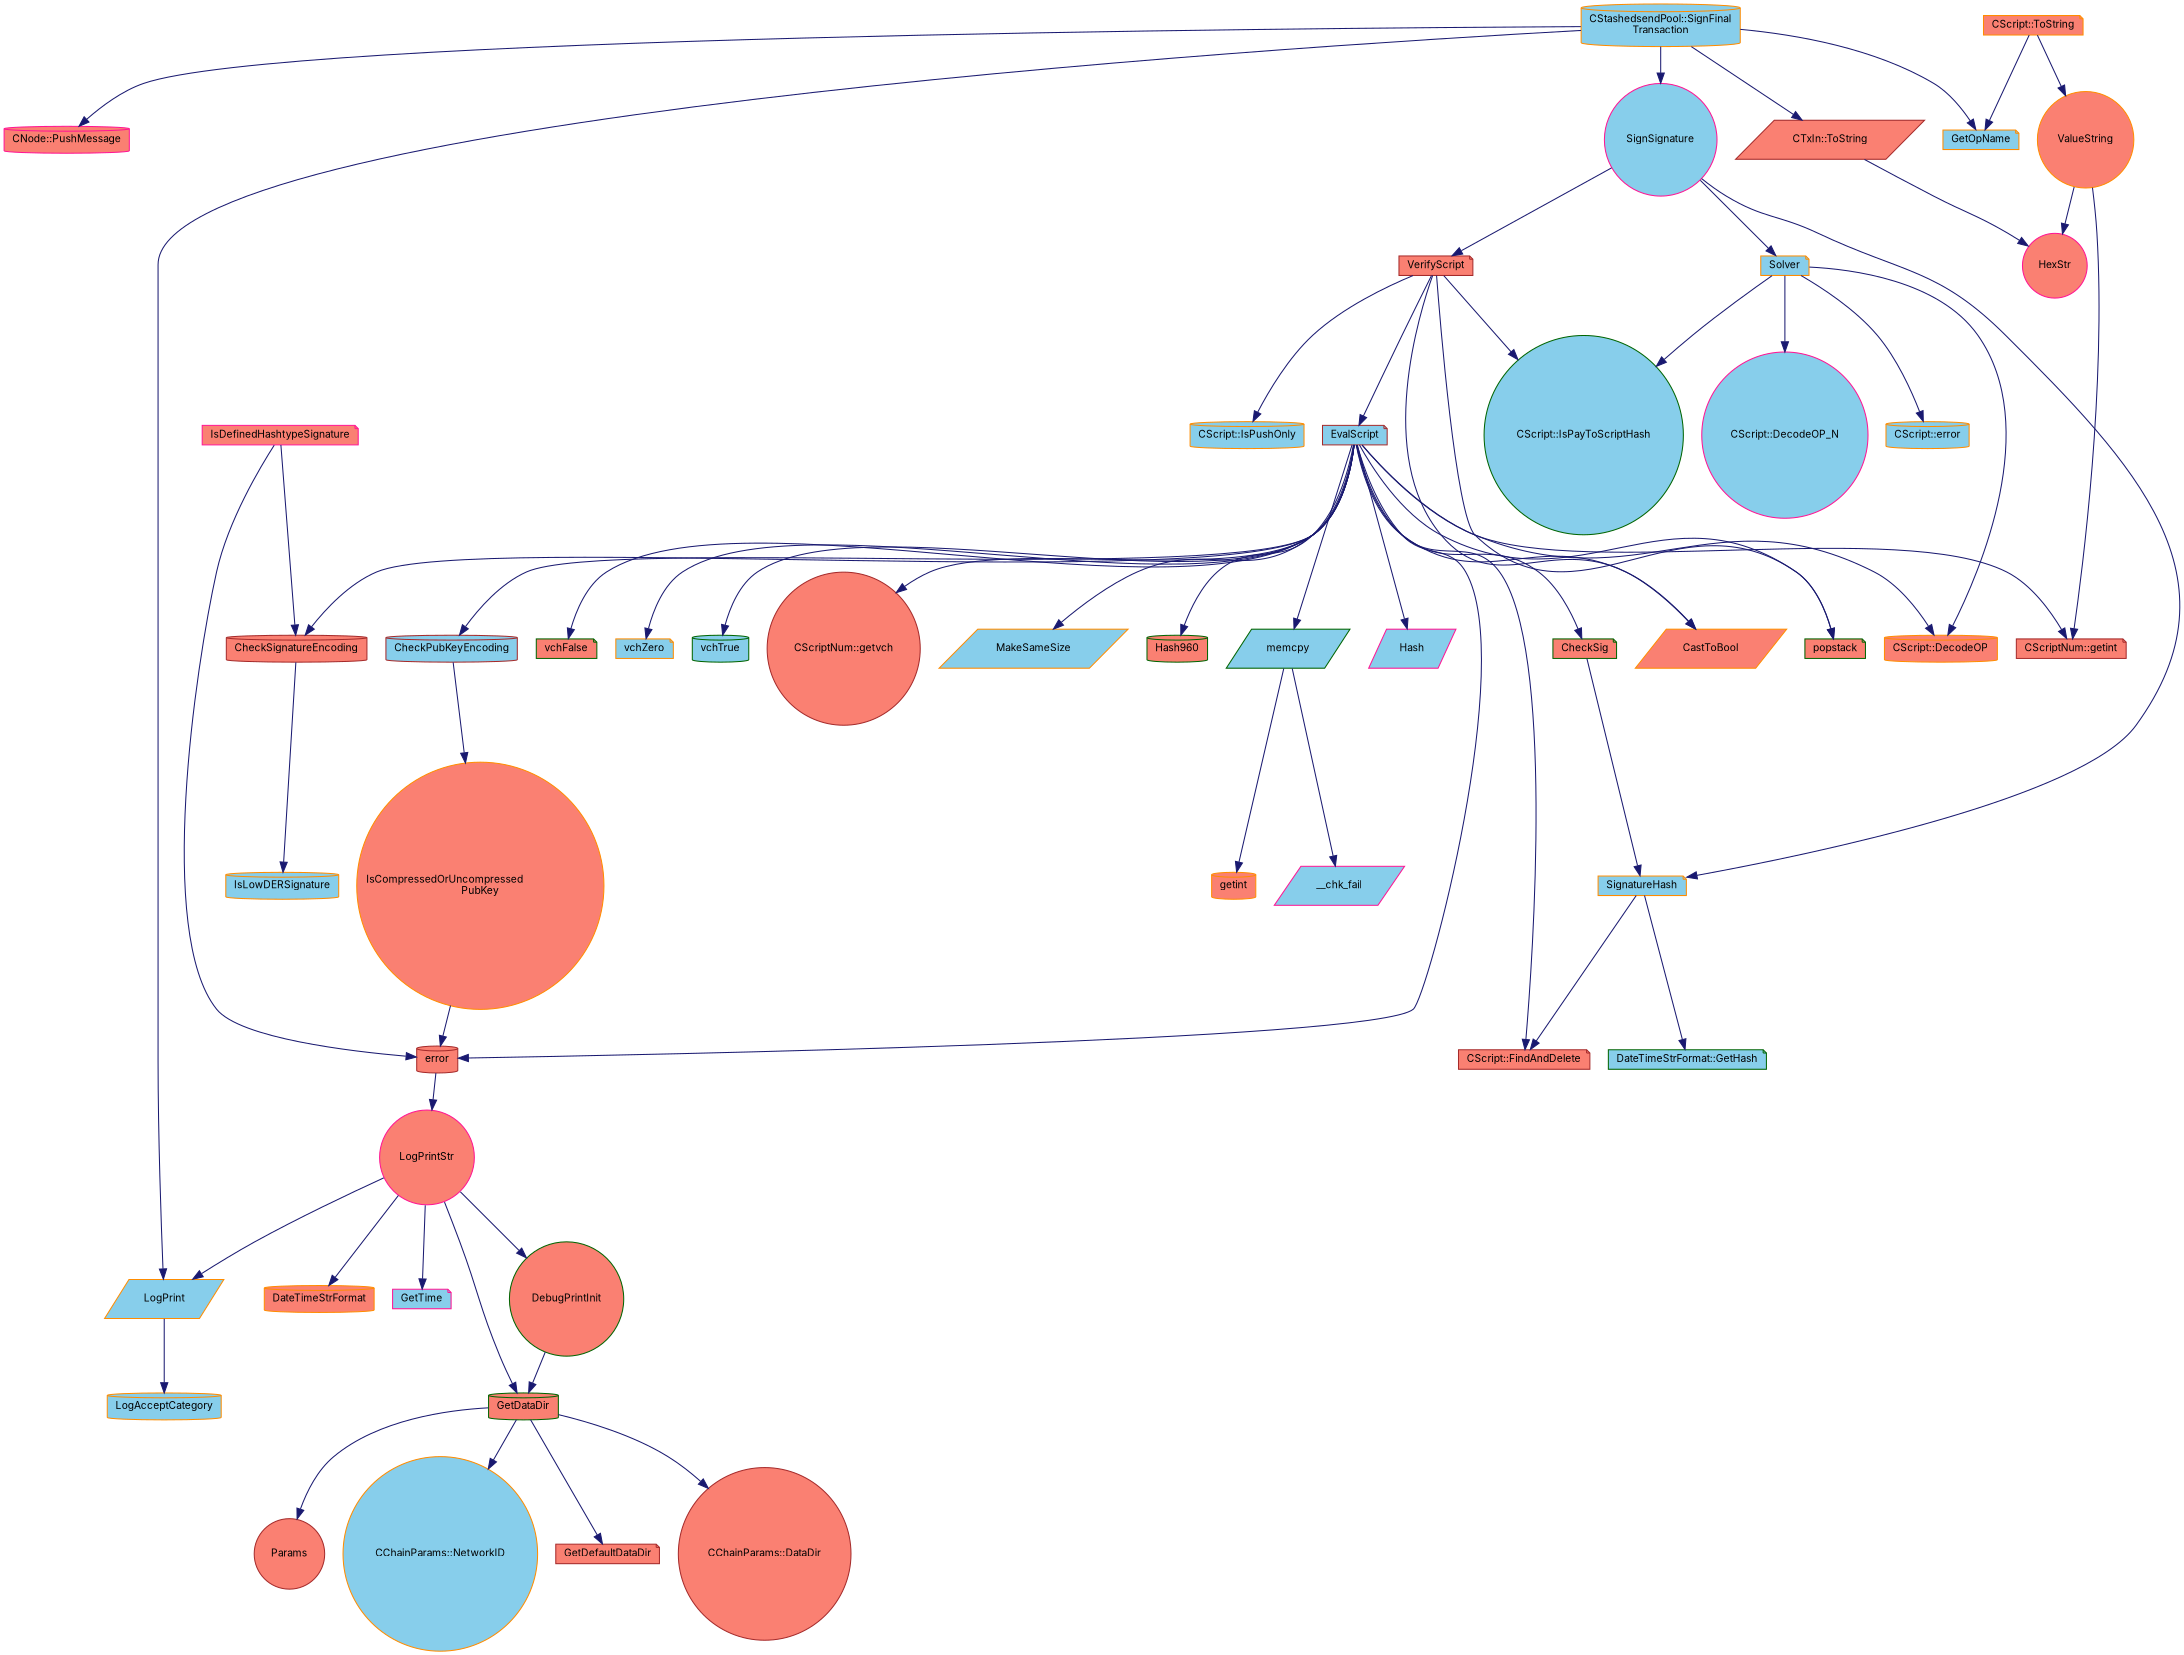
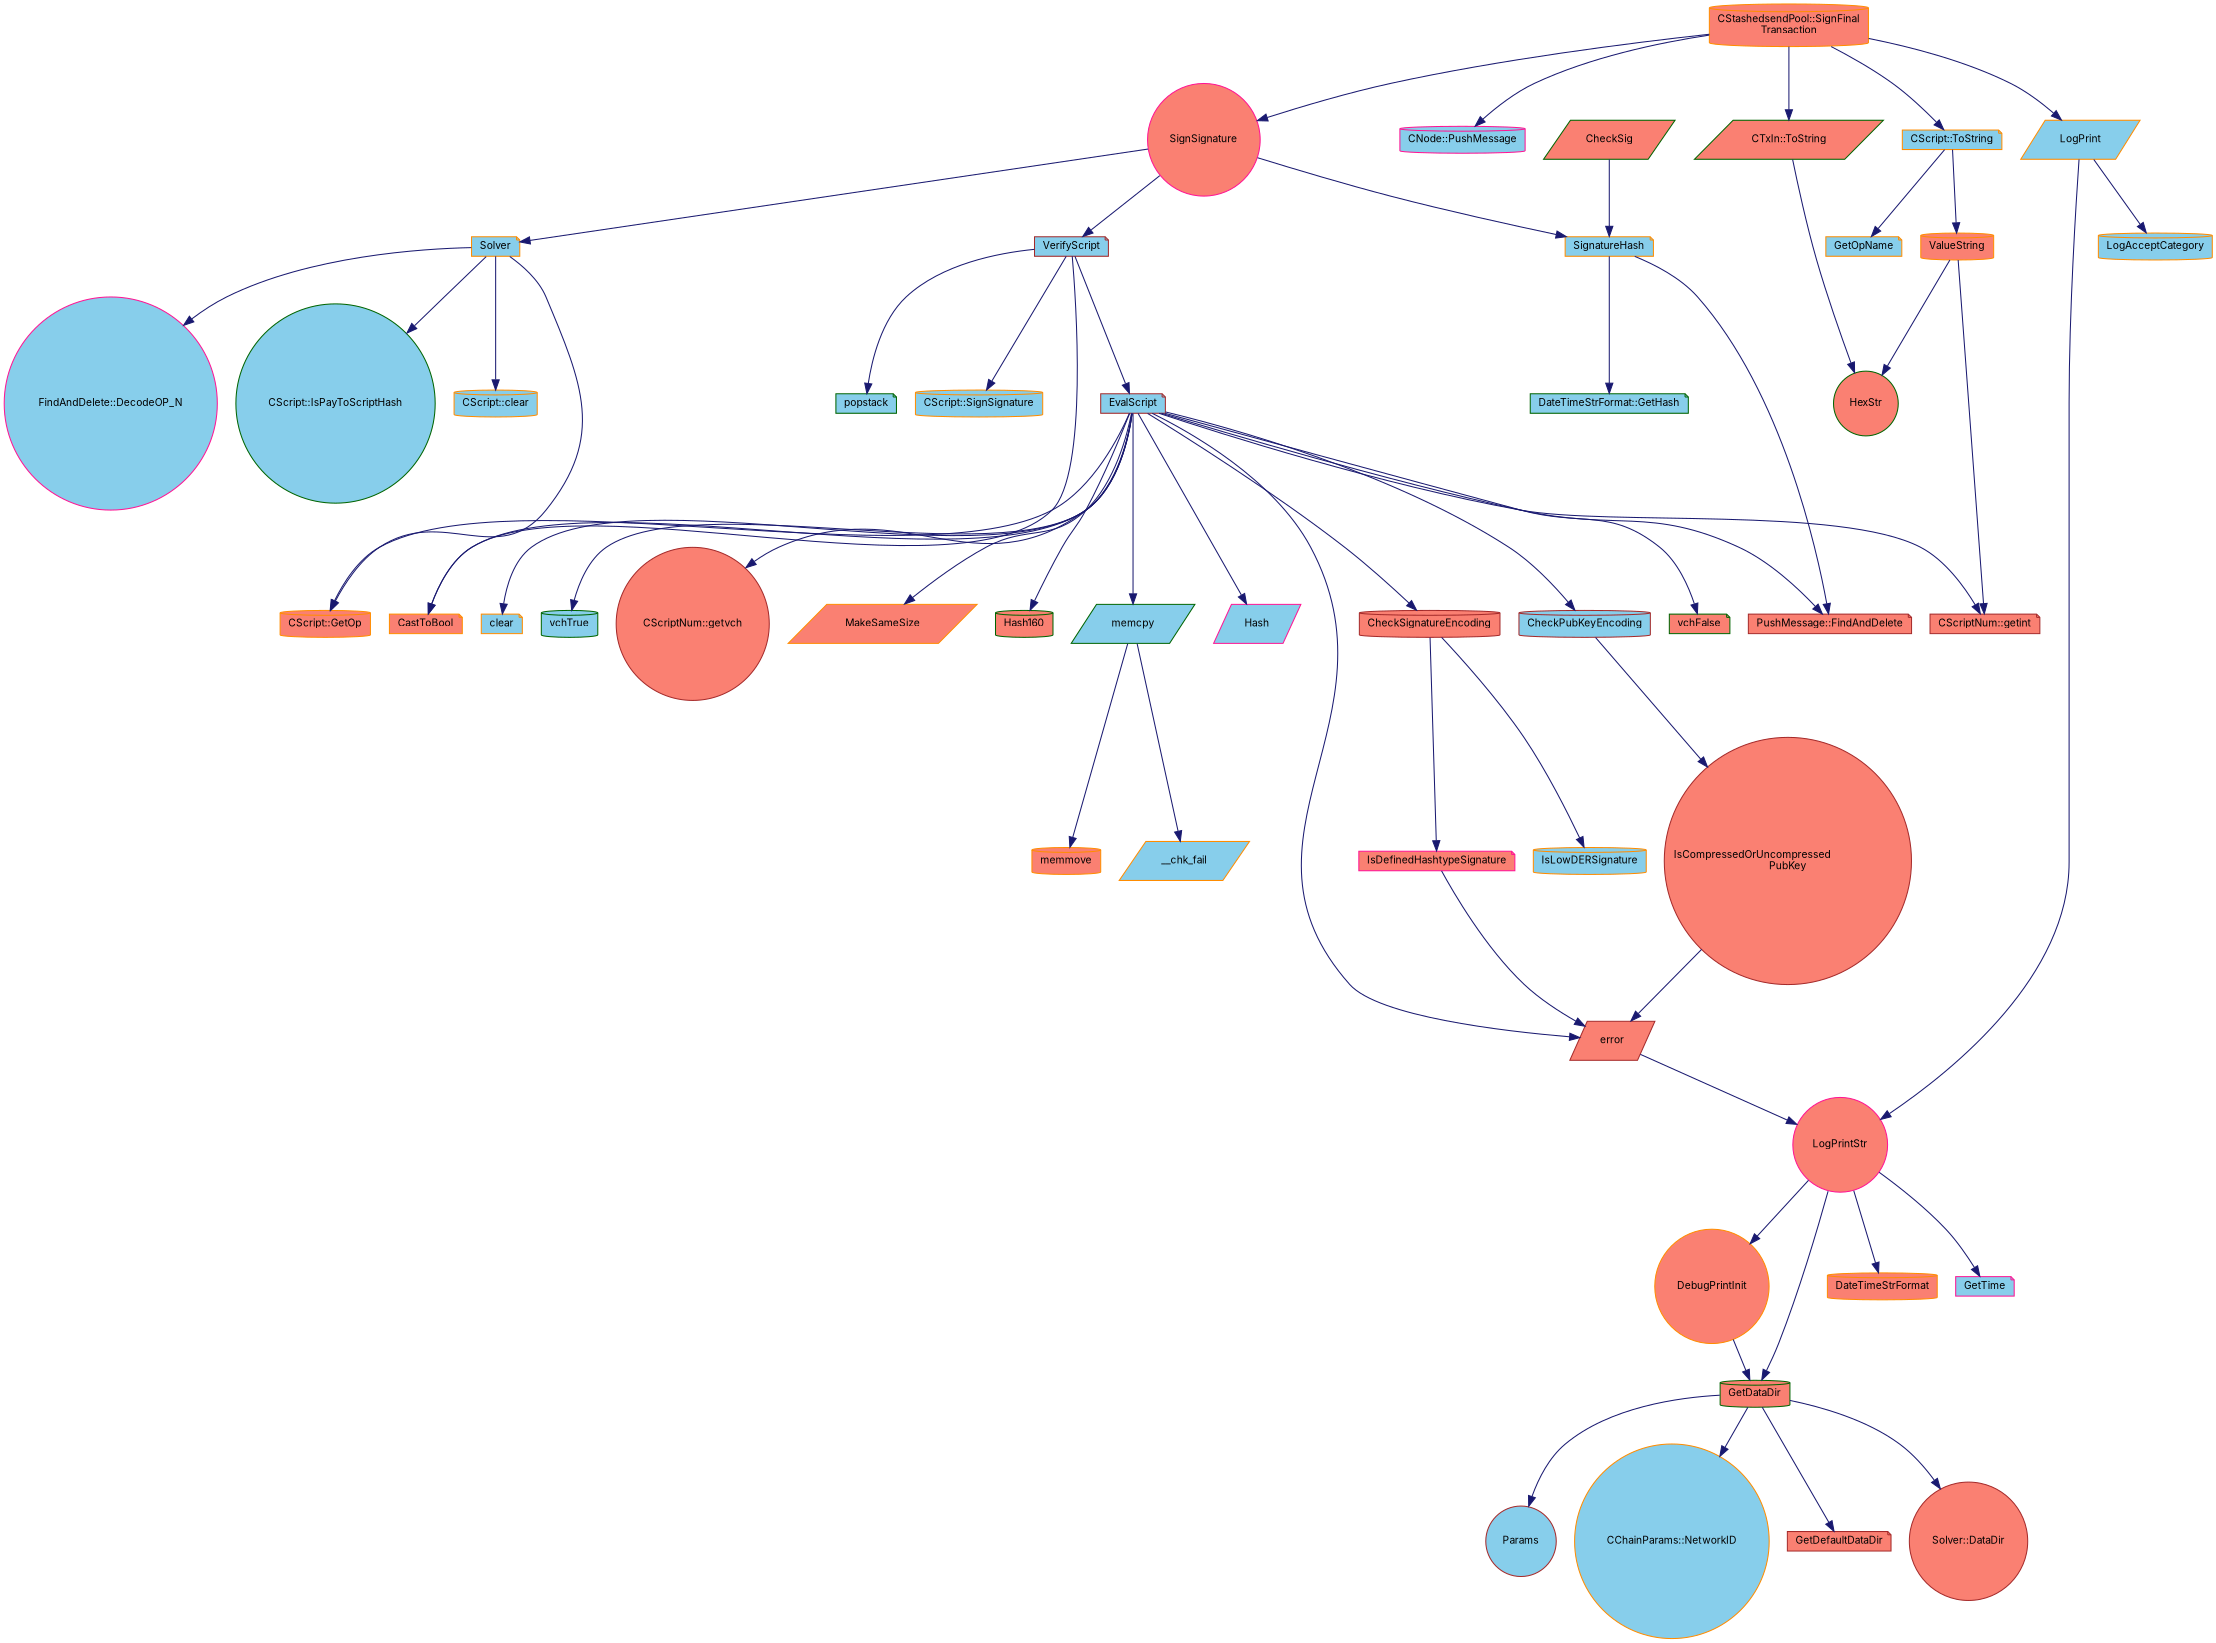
node "CStashedsendPool::SignFinal Transaction": fillcolor skyblue -> salmon
node "CScript::ToString": fillcolor salmon -> skyblue
edge "CStashedsendPool::SignFinal Transaction" -> "GetOpName": now "CStashedsendPool::SignFinal Transaction" -> "CScript::ToString"
node "CNode::PushMessage": fillcolor salmon -> skyblue
node "SignSignature": fillcolor skyblue -> salmon
node "CTxIn::ToString": color brown -> darkgreen
node "ValueString": shape circle -> cylinder
node "VerifyScript": fillcolor salmon -> skyblue
node "HexStr": color deeppink -> darkgreen
edge "VerifyScript" -> "CScript::IsPayToScriptHash": removed
node "CScript::IsPushOnly": label "CScript::IsPushOnly" -> "CScript::SignSignature"
node "CScript::DecodeOP_N": label "CScript::DecodeOP_N" -> "FindAndDelete::DecodeOP_N"
node "CScript::error": label "CScript::error" -> "CScript::clear"
edge "IsDefinedHashtypeSignature" -> "CheckSignatureEncoding": reversed
edge "EvalScript" -> "popstack": removed
edge "EvalScript" -> "CheckSig": removed
node "vchZero": label "vchZero" -> "clear"
node "MakeSameSize": fillcolor skyblue -> salmon
node "Hash960": label "Hash960" -> "Hash160"
node "CheckSig": shape note -> parallelogram
node "CastToBool": shape parallelogram -> note
node "popstack": fillcolor salmon -> skyblue
node "CScript::DecodeOP": label "CScript::DecodeOP" -> "CScript::GetOp"
node "IsCompressedOrUncompressed PubKey": color darkorange -> brown
node "getint": label "getint" -> "memmove"
node "__chk_fail": color deeppink -> darkorange
node "error": shape cylinder -> parallelogram
node "CScript::FindAndDelete": label "CScript::FindAndDelete" -> "PushMessage::FindAndDelete"
edge "LogPrintStr" -> "LogPrint": reversed
node "DebugPrintInit": color darkgreen -> darkorange
node "Params": fillcolor salmon -> skyblue
node "CChainParams::DataDir": label "CChainParams::DataDir" -> "Solver::DataDir"
